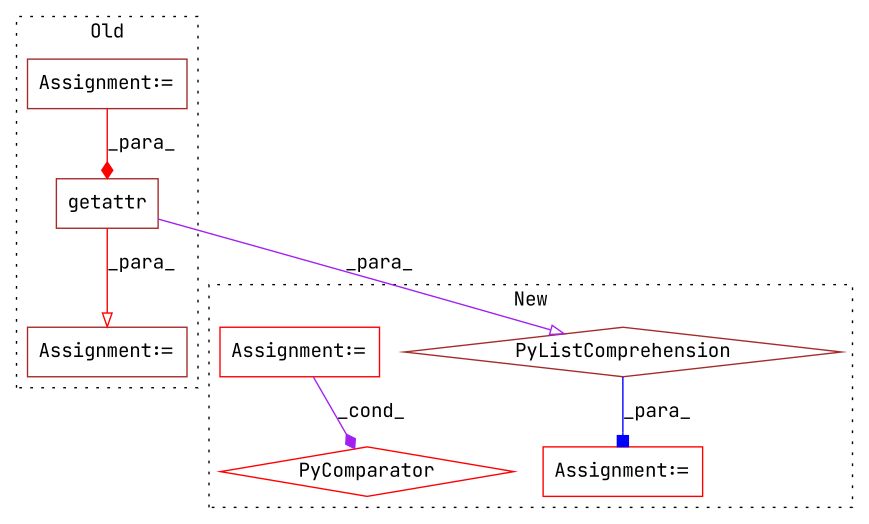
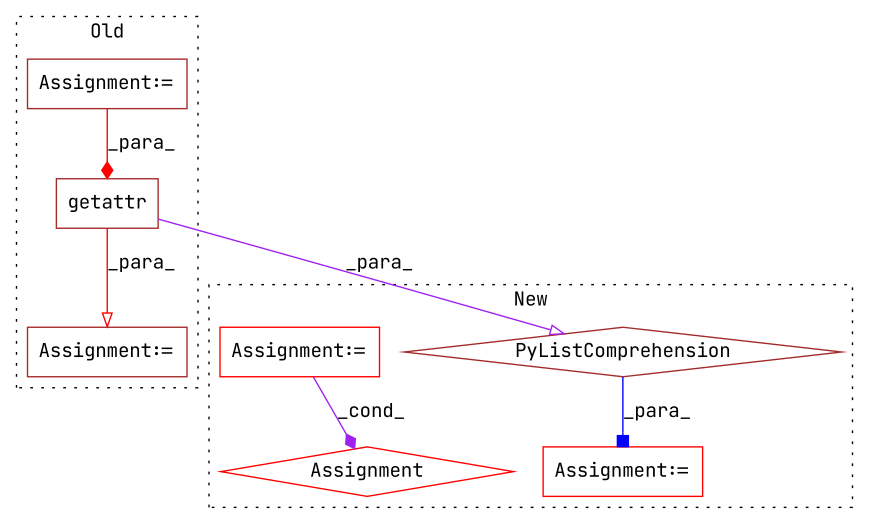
node "PyComparator": label "PyComparator" -> "Assignment"
